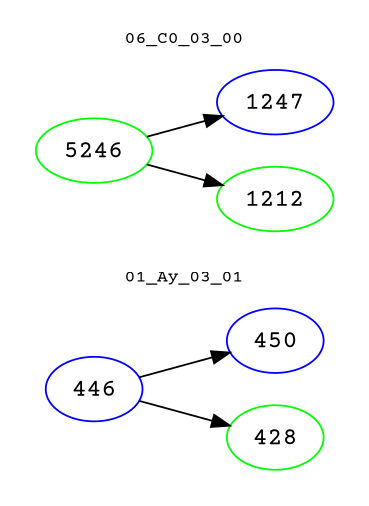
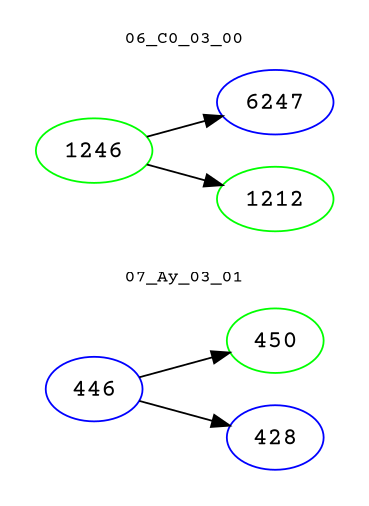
node "1247": label "1247" -> "6247"
node "5246": label "5246" -> "1246"
cluster "01_Ay_03_01": label "01_Ay_03_01" -> "07_Ay_03_01"
node "450": color blue -> green
node "428": color green -> blue
